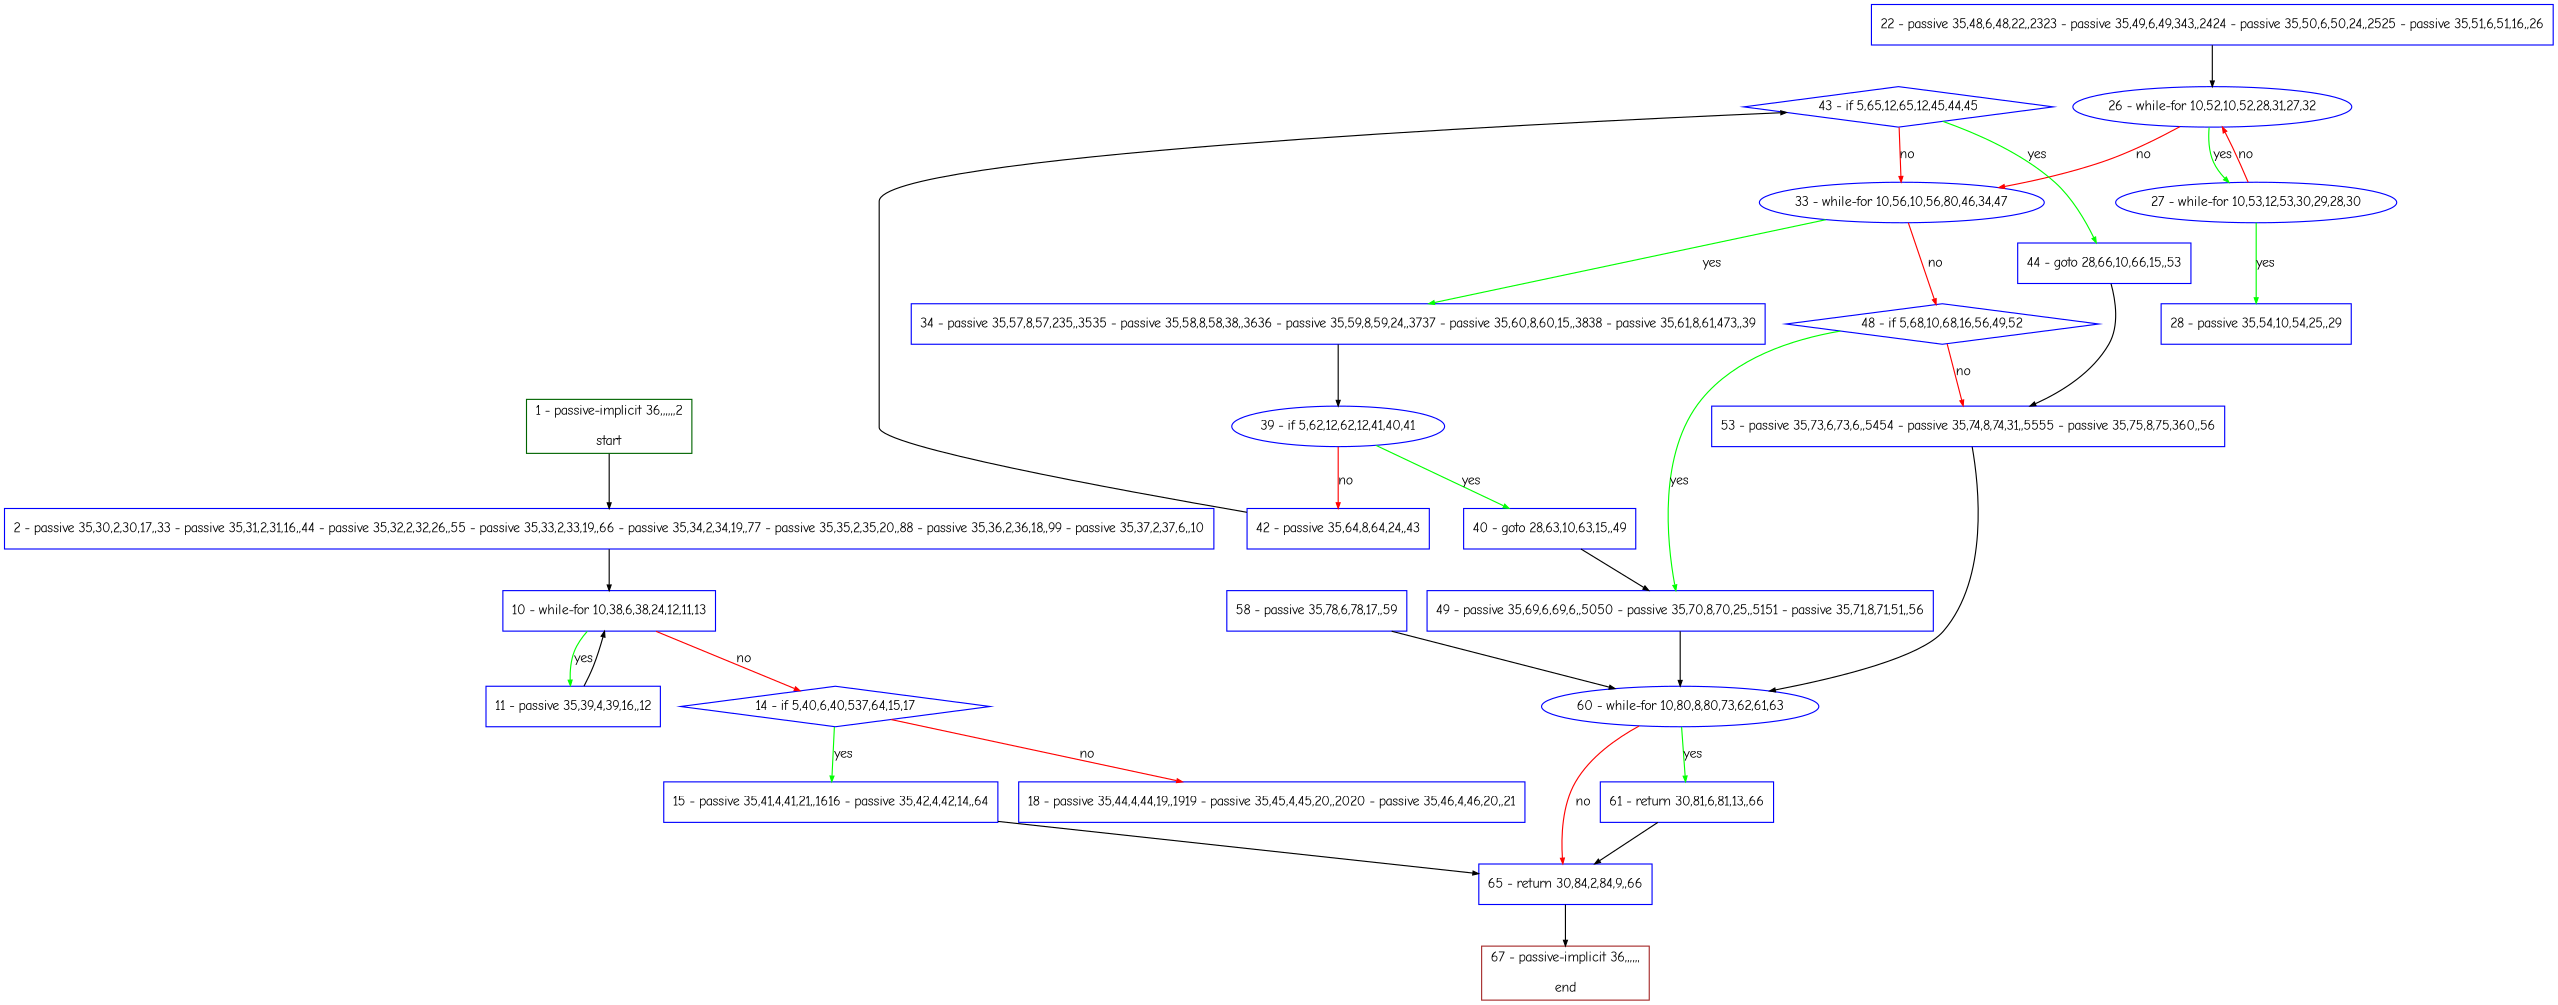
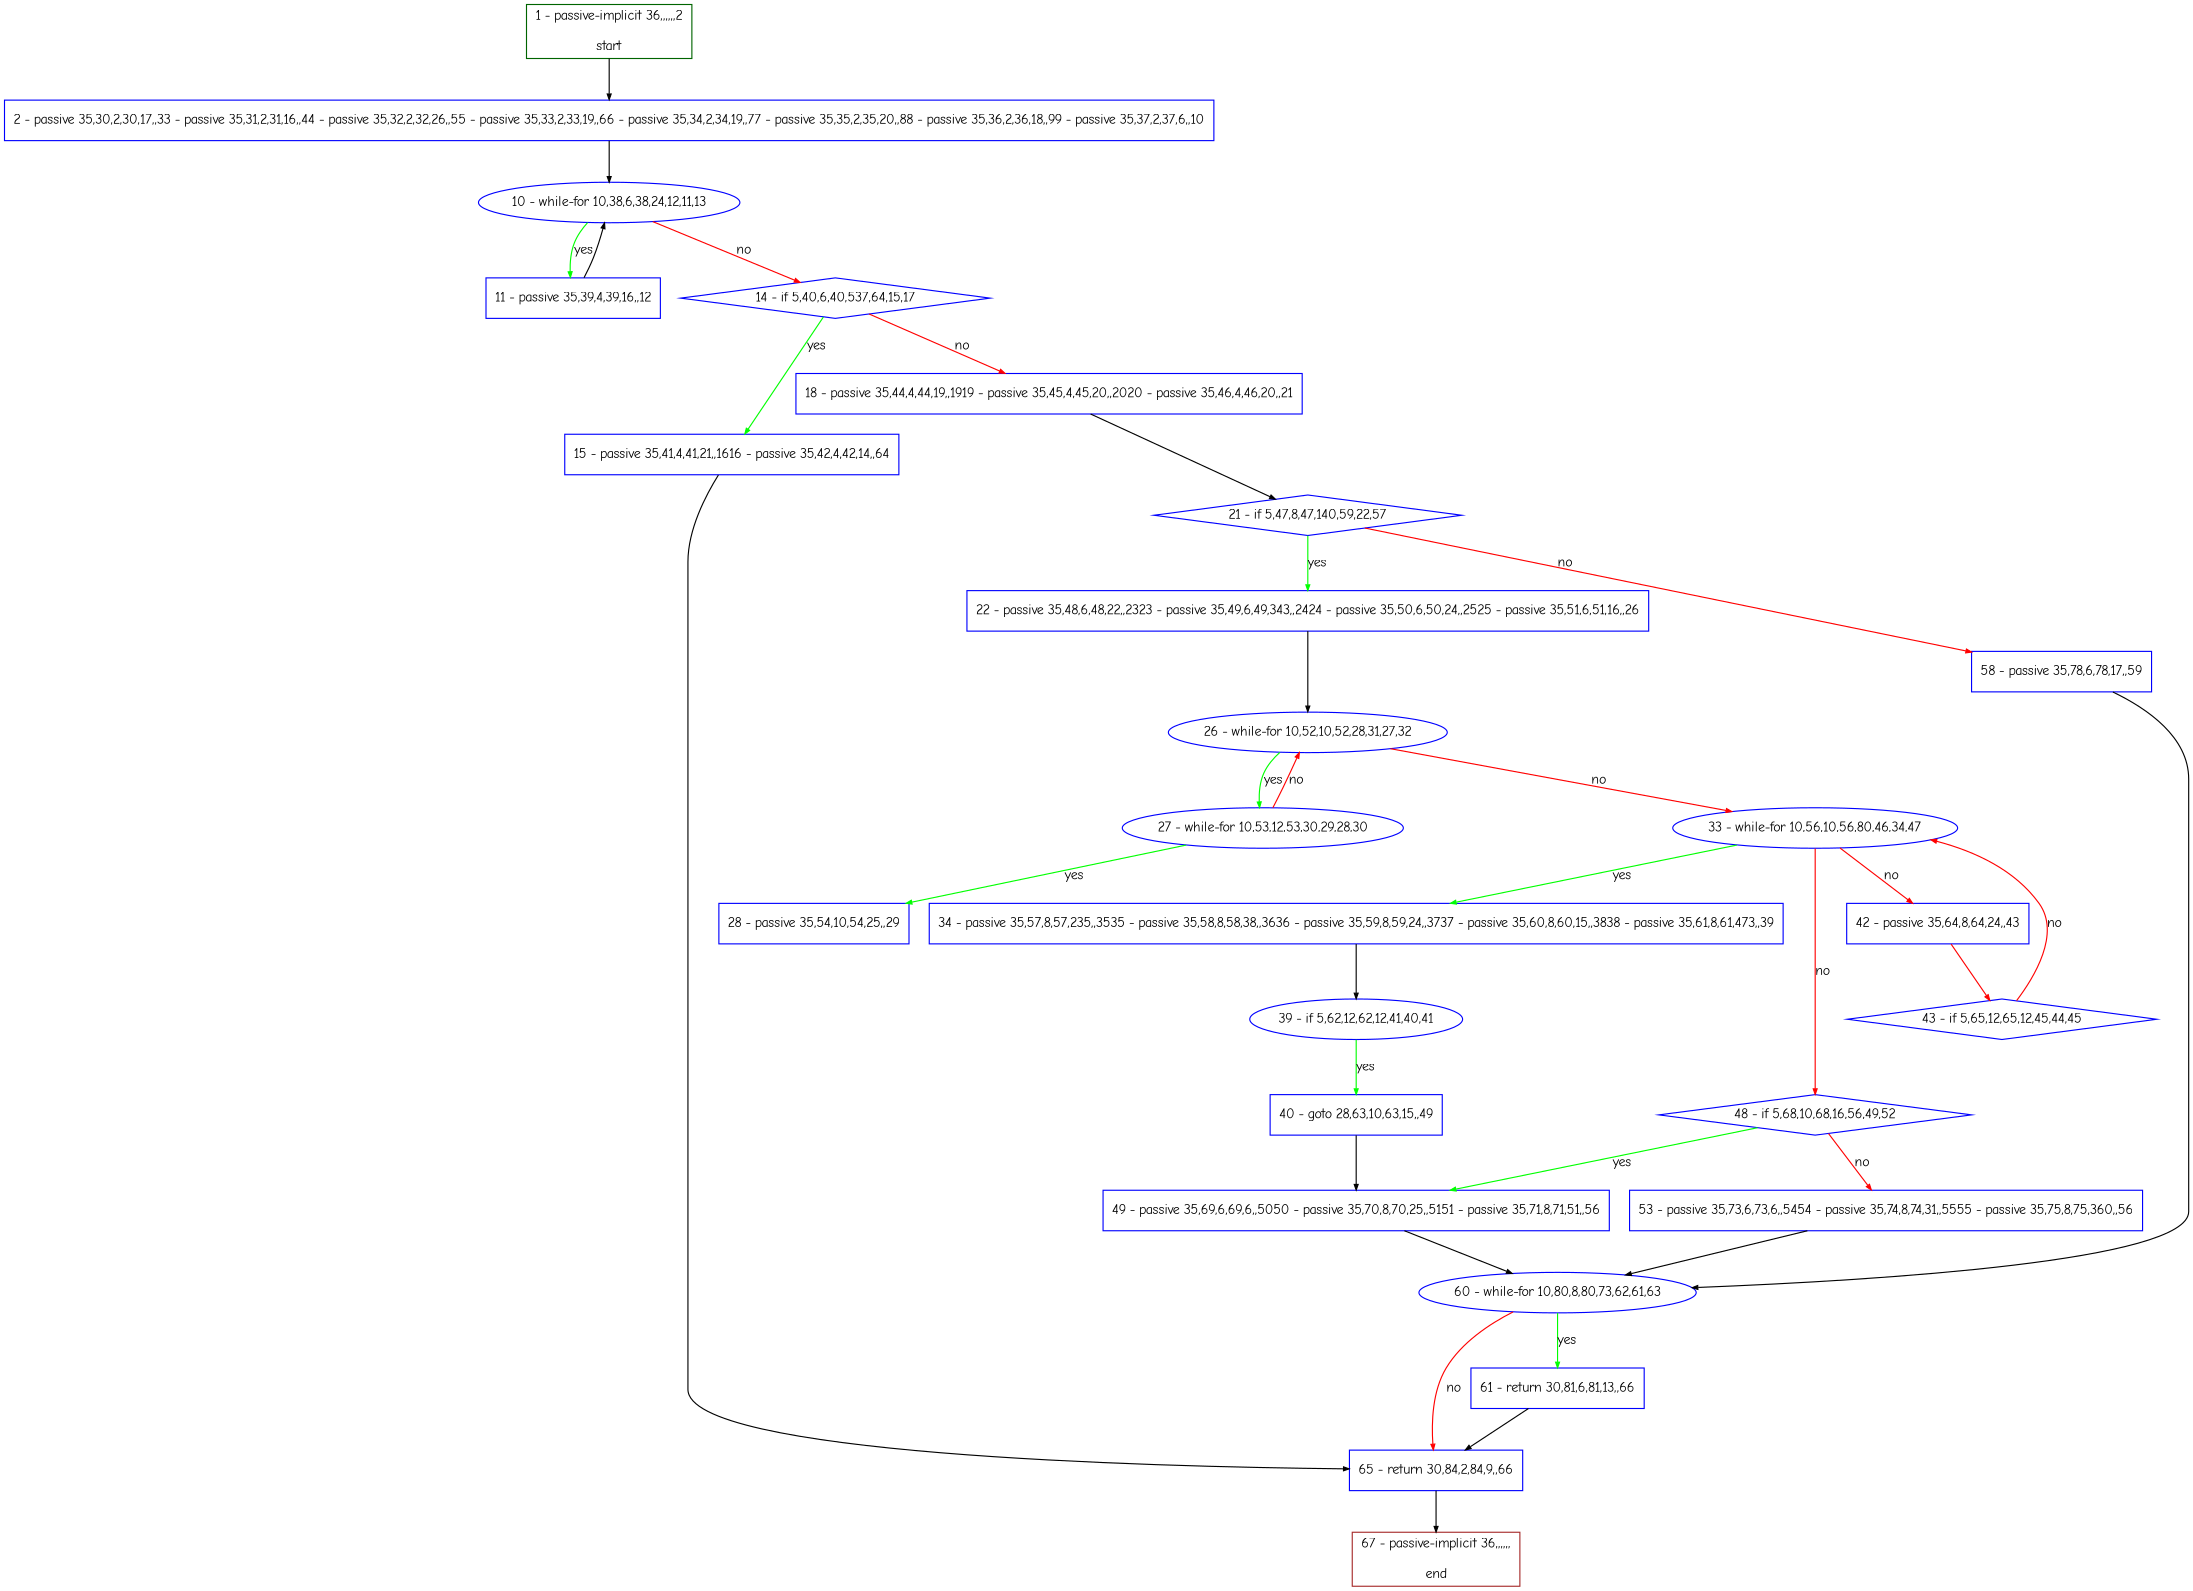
edge "42 - passive 35,64,8,64,24,,43" -> "43 - if 5,65,12,65,12,45,44,45": color #000000 -> #ff0000
node "44 - goto 28,66,10,66,15,,53": removed
edge "39 - if 5,62,12,62,12,41,40,41" -> "42 - passive 35,64,8,64,24,,43": now "33 - while-for 10,56,10,56,80,46,34,47" -> "42 - passive 35,64,8,64,24,,43"
node "21 - if 5,47,8,47,140,59,22,57": added
node "10 - while-for 10,38,6,38,24,12,11,13": shape box -> ellipse
